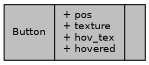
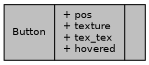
node "Button": text "+ hov_tex" -> "+ tex_tex"
